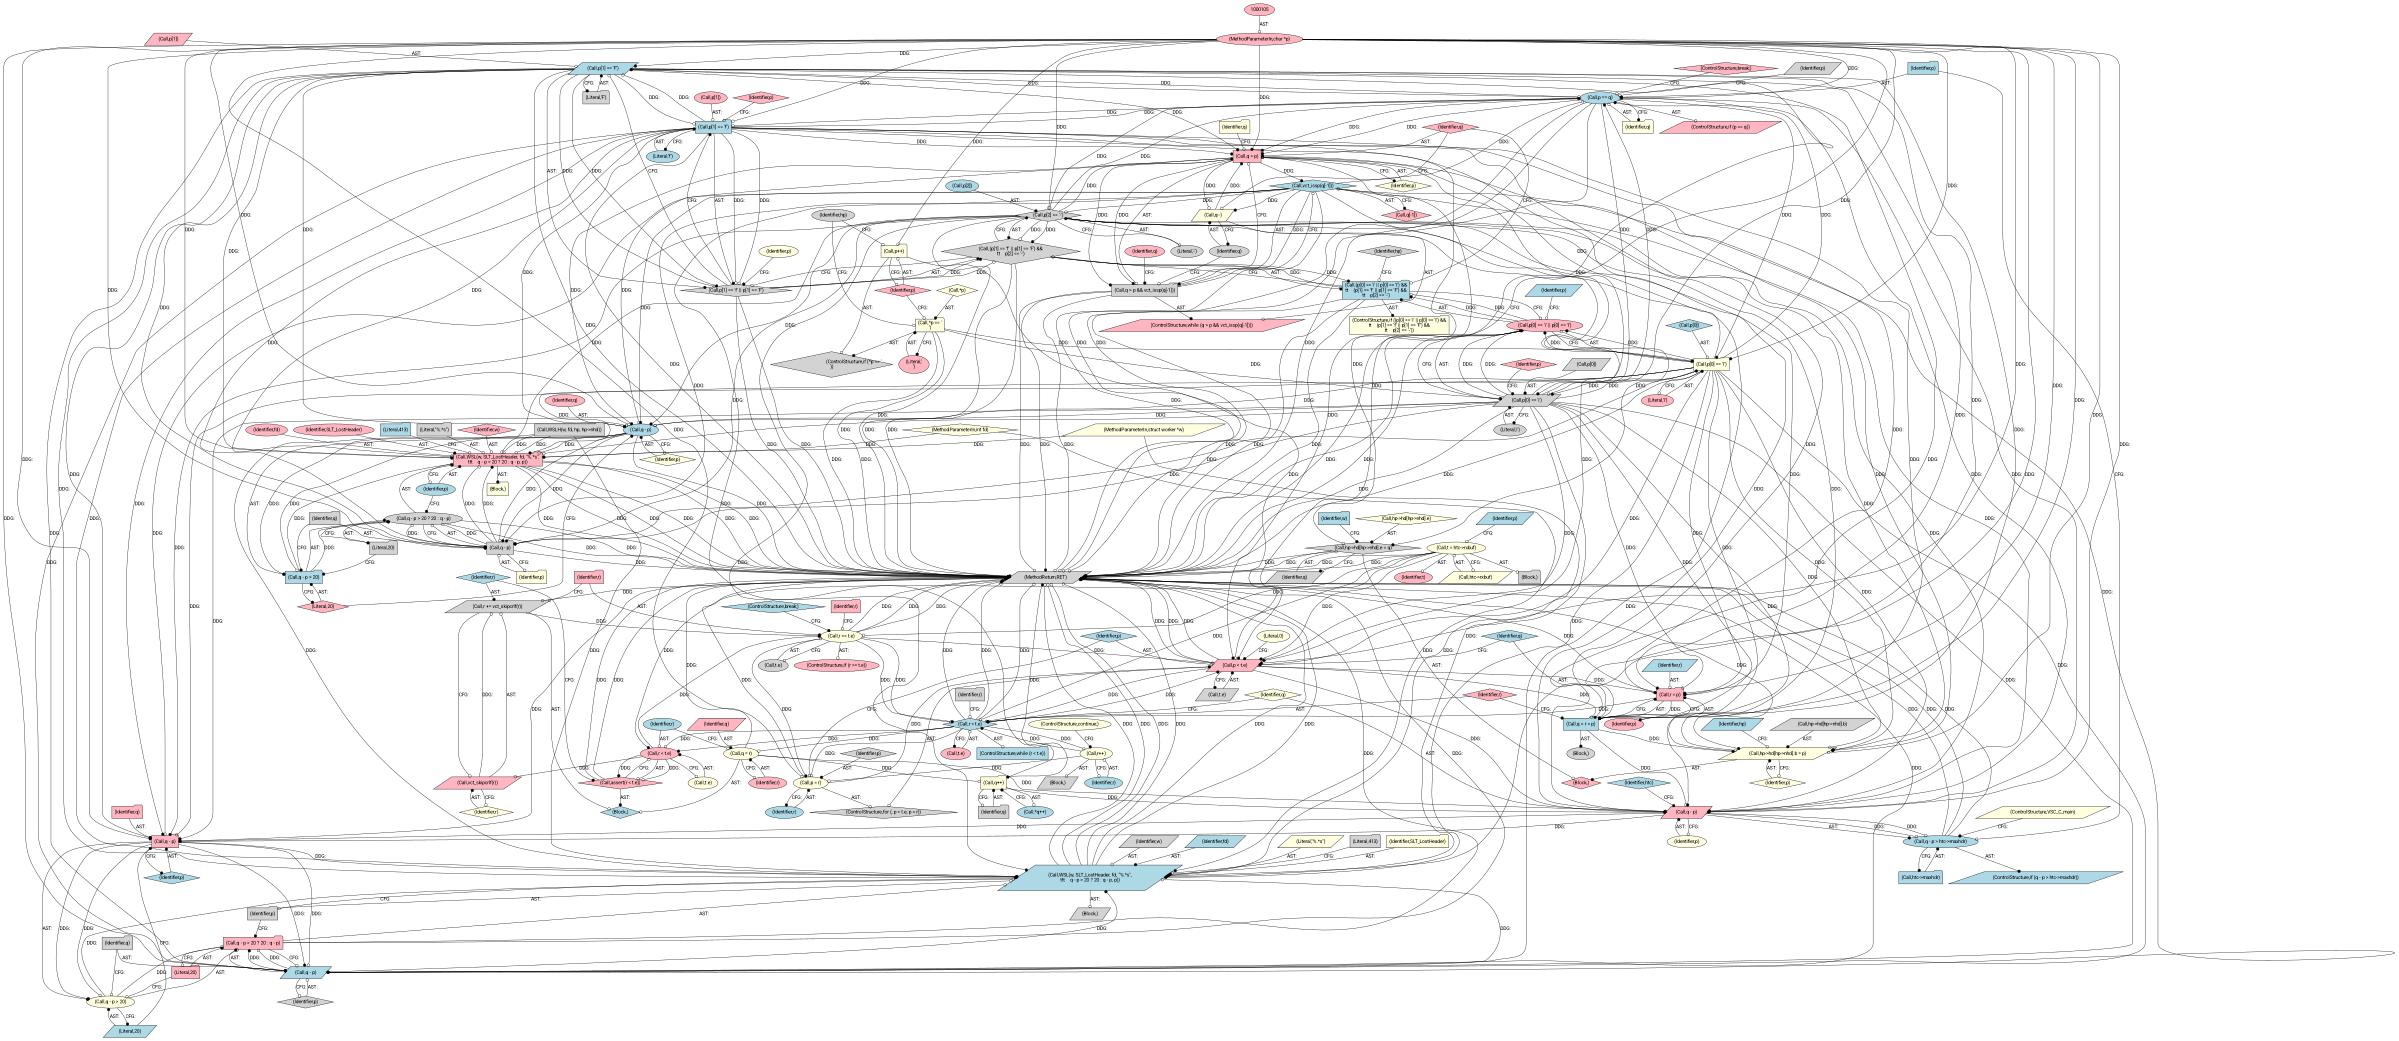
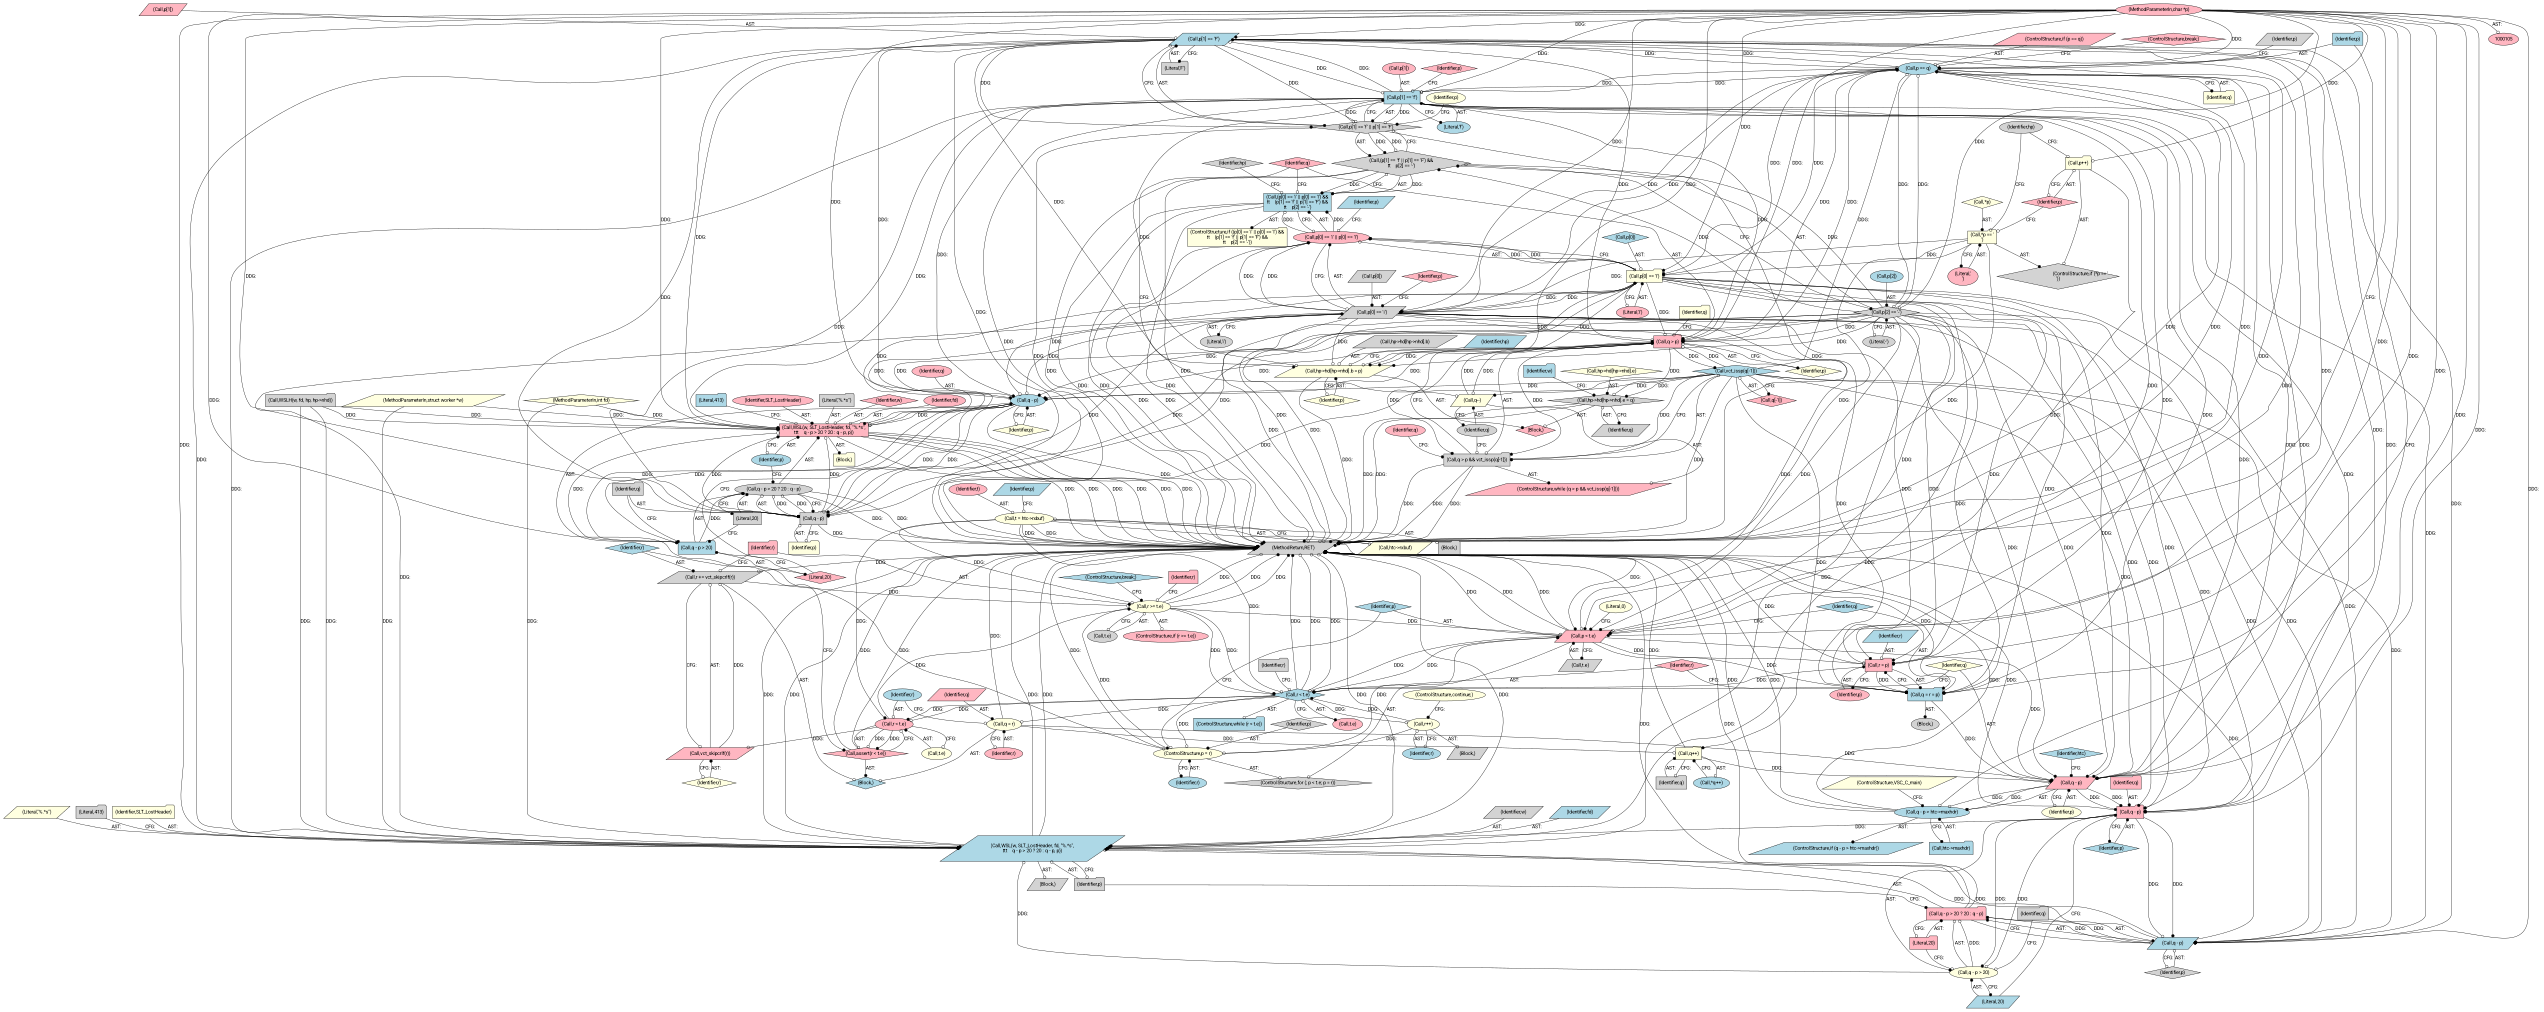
edge "1000105" -> "(MethodParameterIn,char *p)": reversed
edge "(Call,p == q)" -> "(ControlStructure,if (p == q))": reversed
edge "(Call,vct_issp(q[-1]))" -> "(Call,p[2] == '-')": now "(Call,vct_issp(q[-1]))" -> "(Call,q > p)"
edge "(Call,t = htc->rxbuf)" -> "(Identifier,t)": reversed
edge "(Call,hp->hd[hp->nhd].b)" -> "(Call,hp->hd[hp->nhd].b = p)": arrowhead dot -> odot
edge "(Call,q = r = p)" -> "(Call,hp->hd[hp->nhd].b = p)": now "(Call,q = r = p)" -> "(MethodReturn,RET)"
node "(Call,p = r)": label "(Call,p = r)" -> "(ControlStructure,p = r)"
